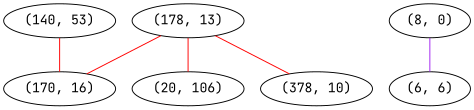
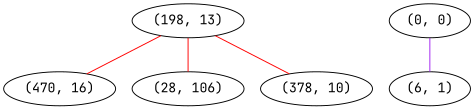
node "(140, 53)": removed
node "(178, 13)": label "(178, 13)" -> "(198, 13)"
node "(8, 0)": label "(8, 0)" -> "(0, 0)"
node "(170, 16)": label "(170, 16)" -> "(470, 16)"
node "(20, 106)": label "(20, 106)" -> "(28, 106)"
node "(6, 6)": label "(6, 6)" -> "(6, 1)"
